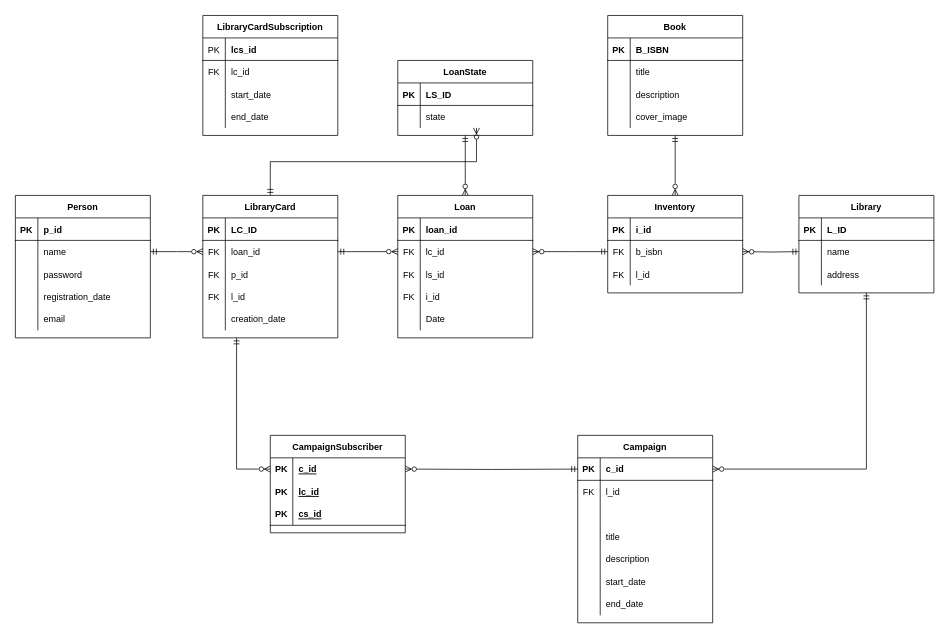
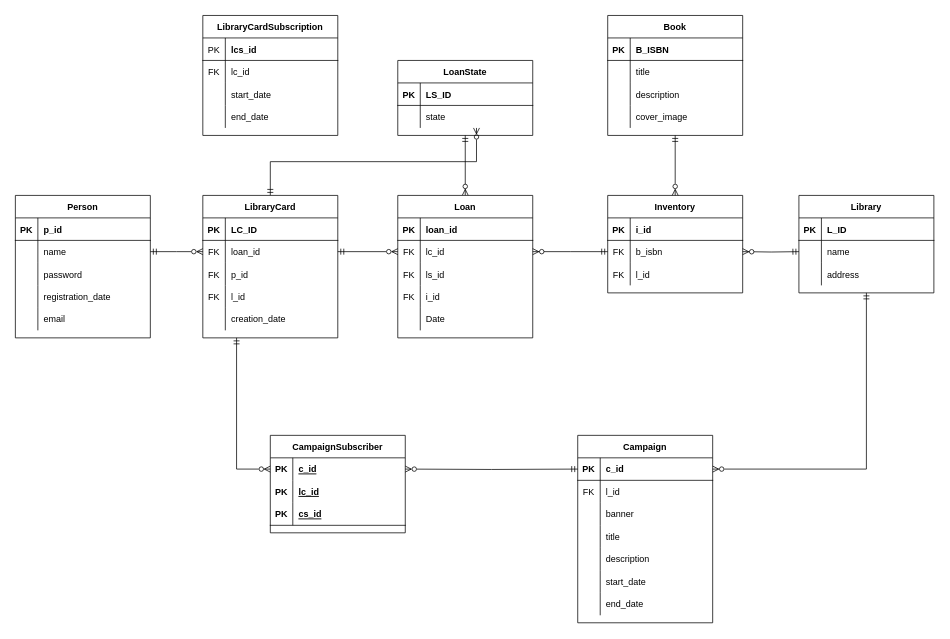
node "banner": added
